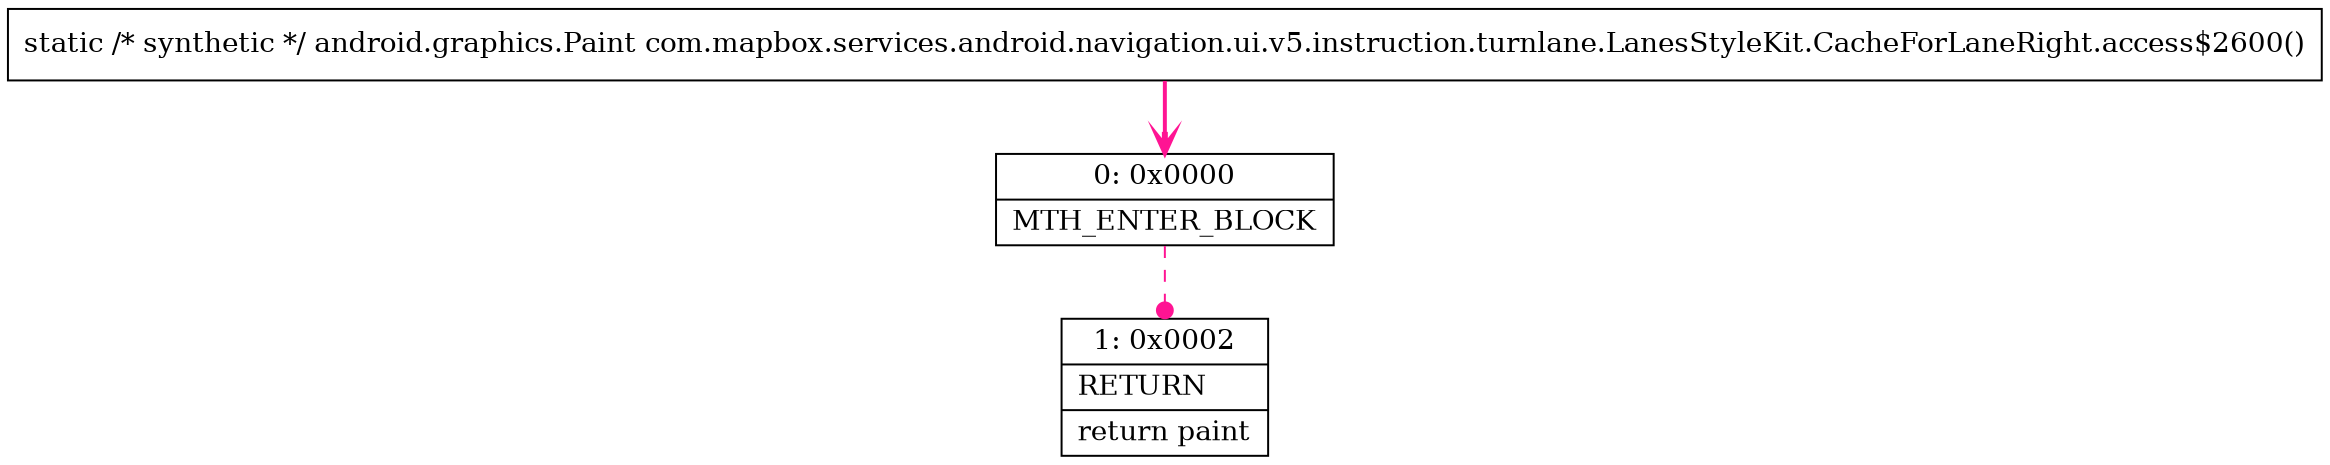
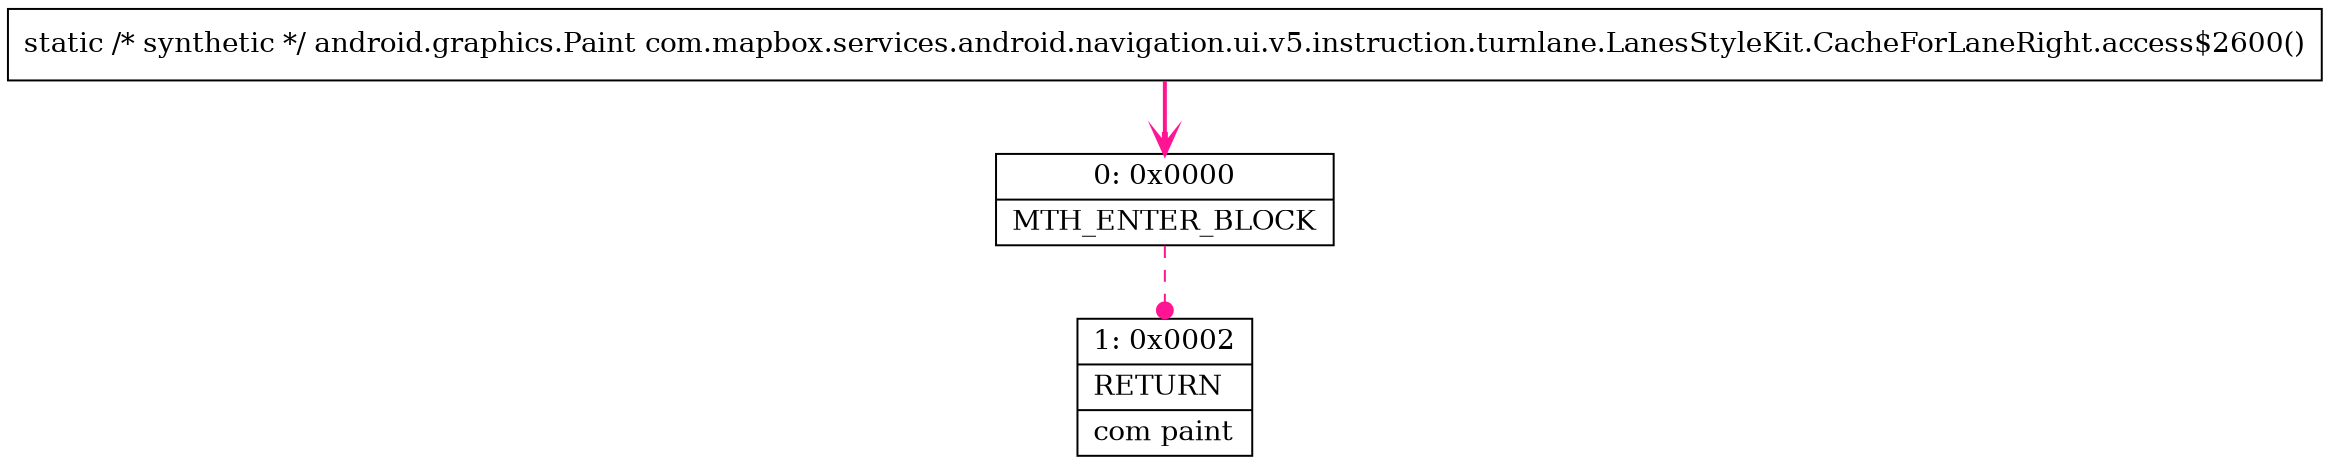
node "1: 0x0002": text "return paint" -> "com paint"
